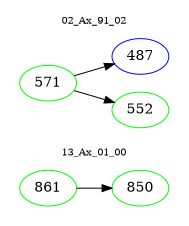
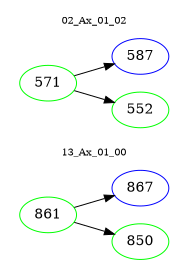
cluster "02_Ax_91_02": label "02_Ax_91_02" -> "02_Ax_01_02"
node "487": label "487" -> "587"
node "867": added
